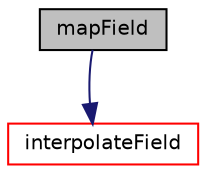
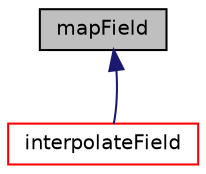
edge "mapField" -> "interpolateField": reversed
